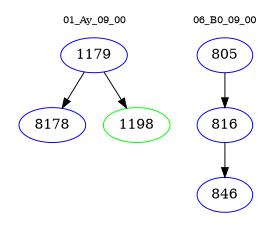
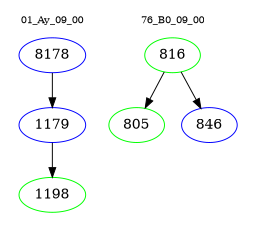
cluster "06_B0_09_00": label "06_B0_09_00" -> "76_B0_09_00"
node "805": color blue -> green
edge "805" -> "816": reversed
edge "1179" -> "8178": reversed
node "816": color blue -> green
